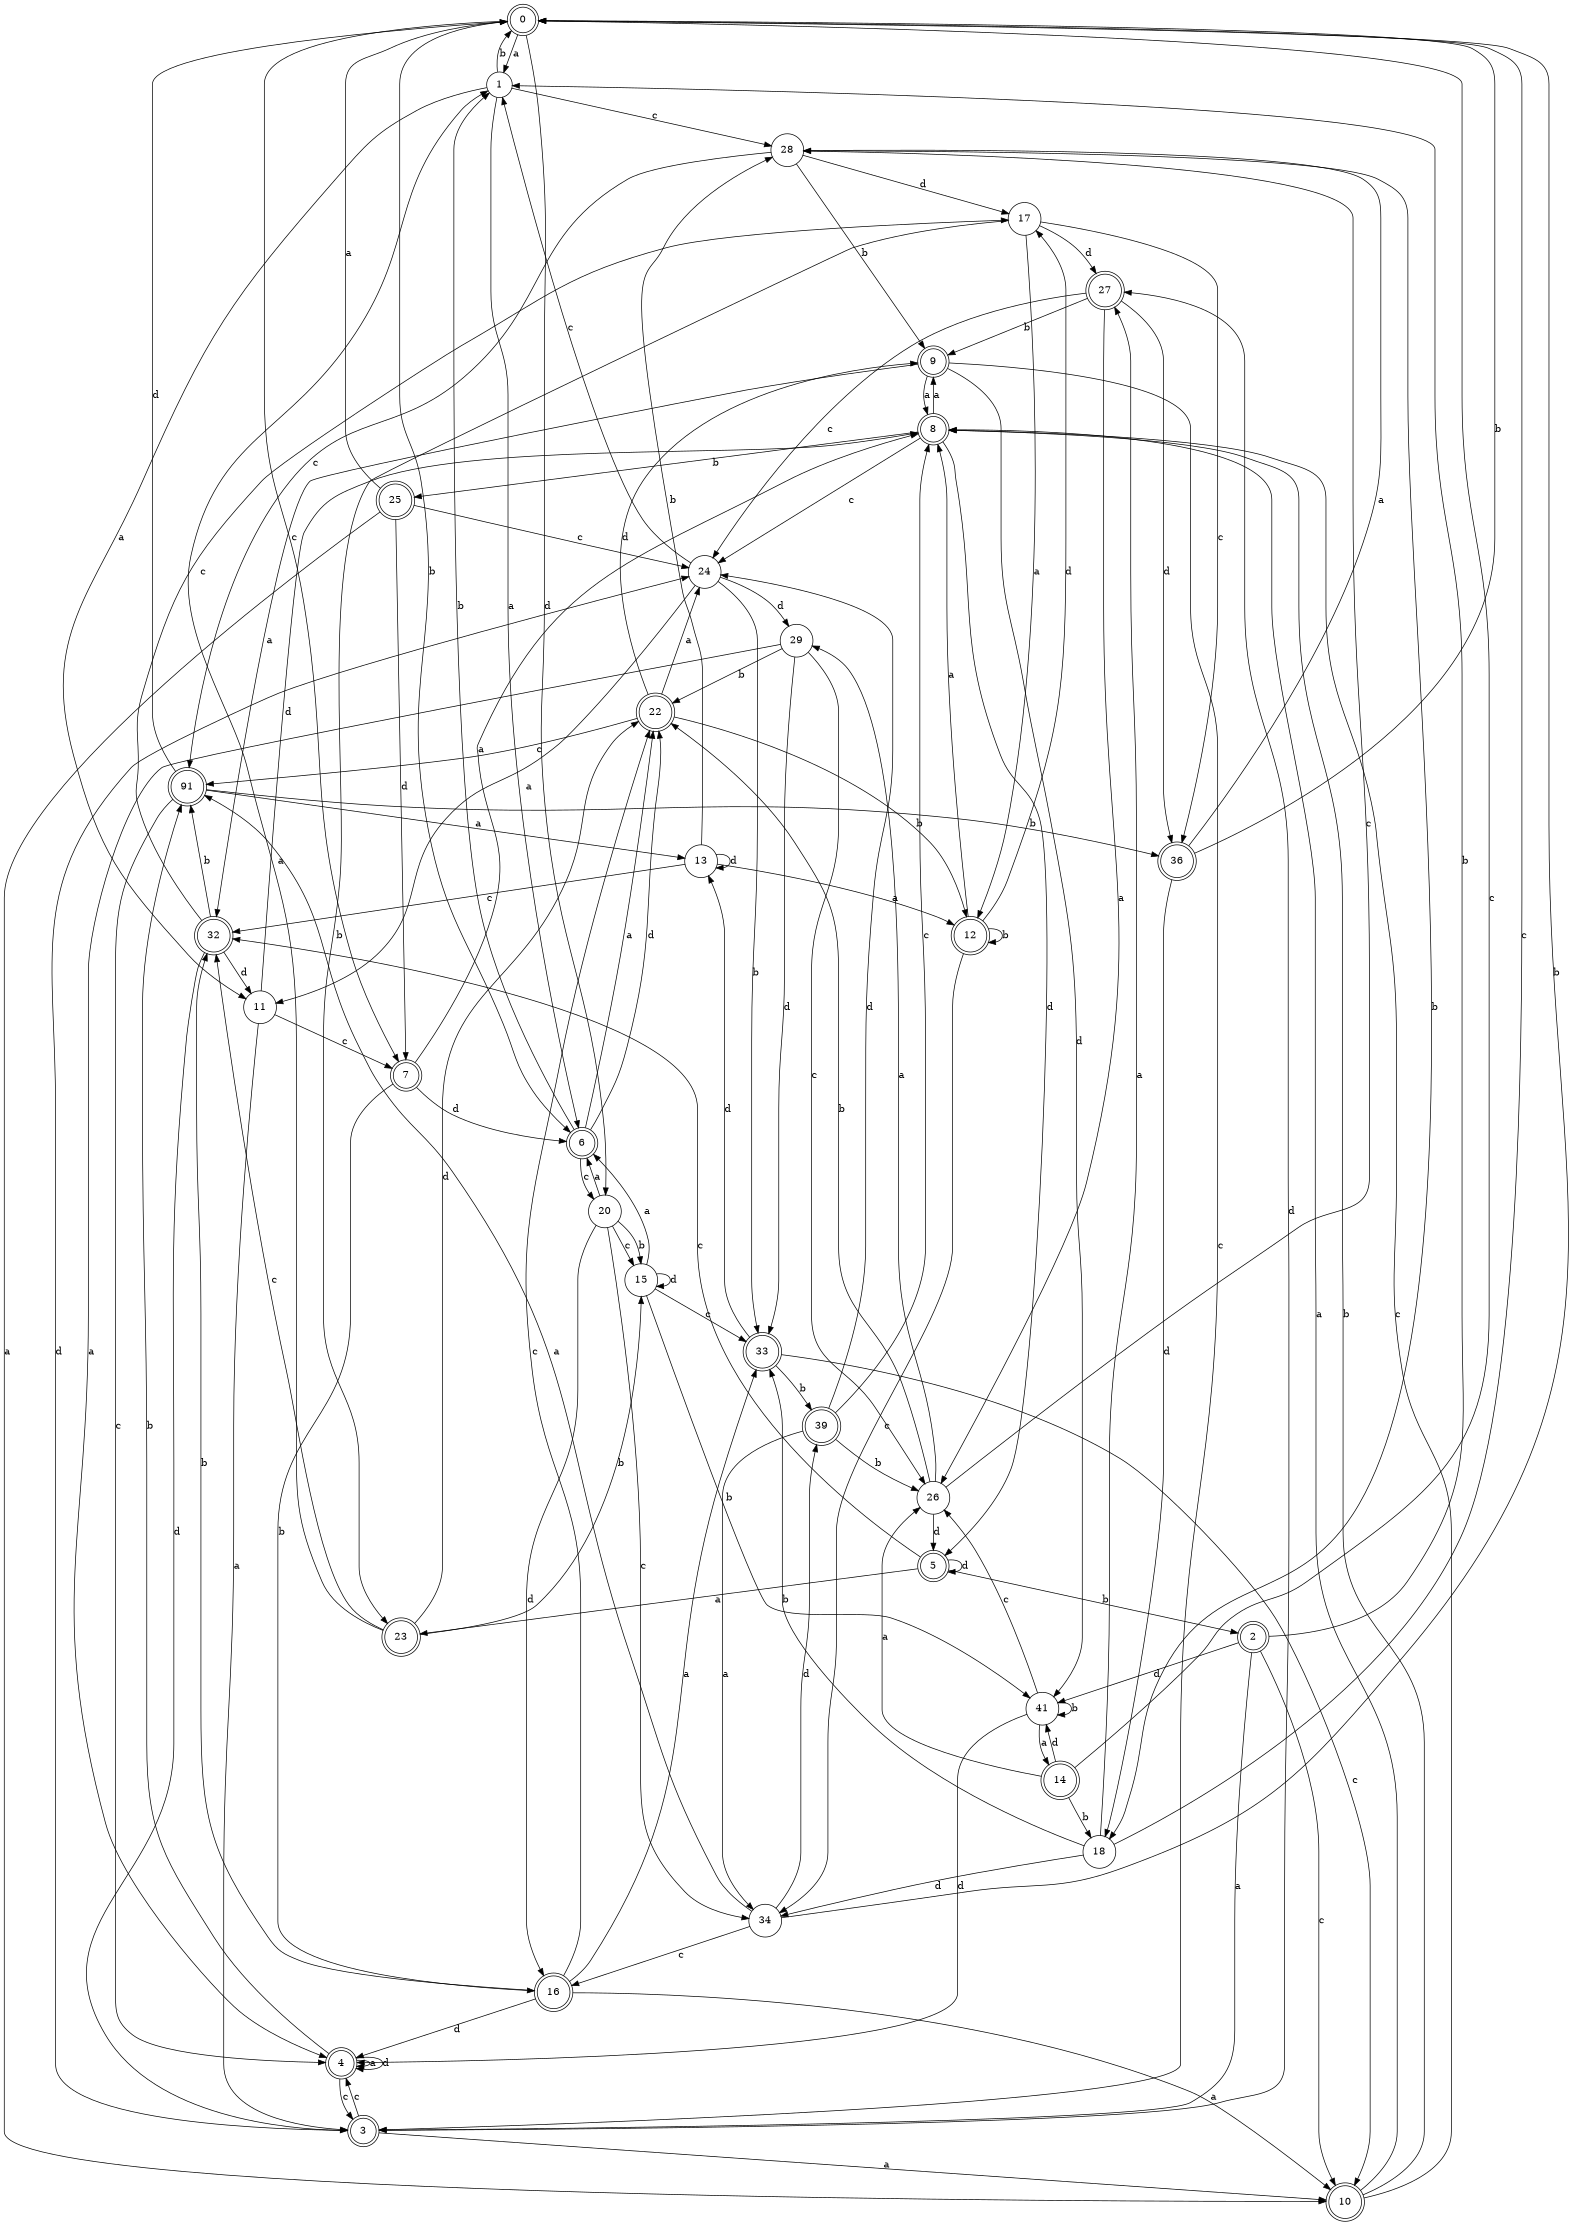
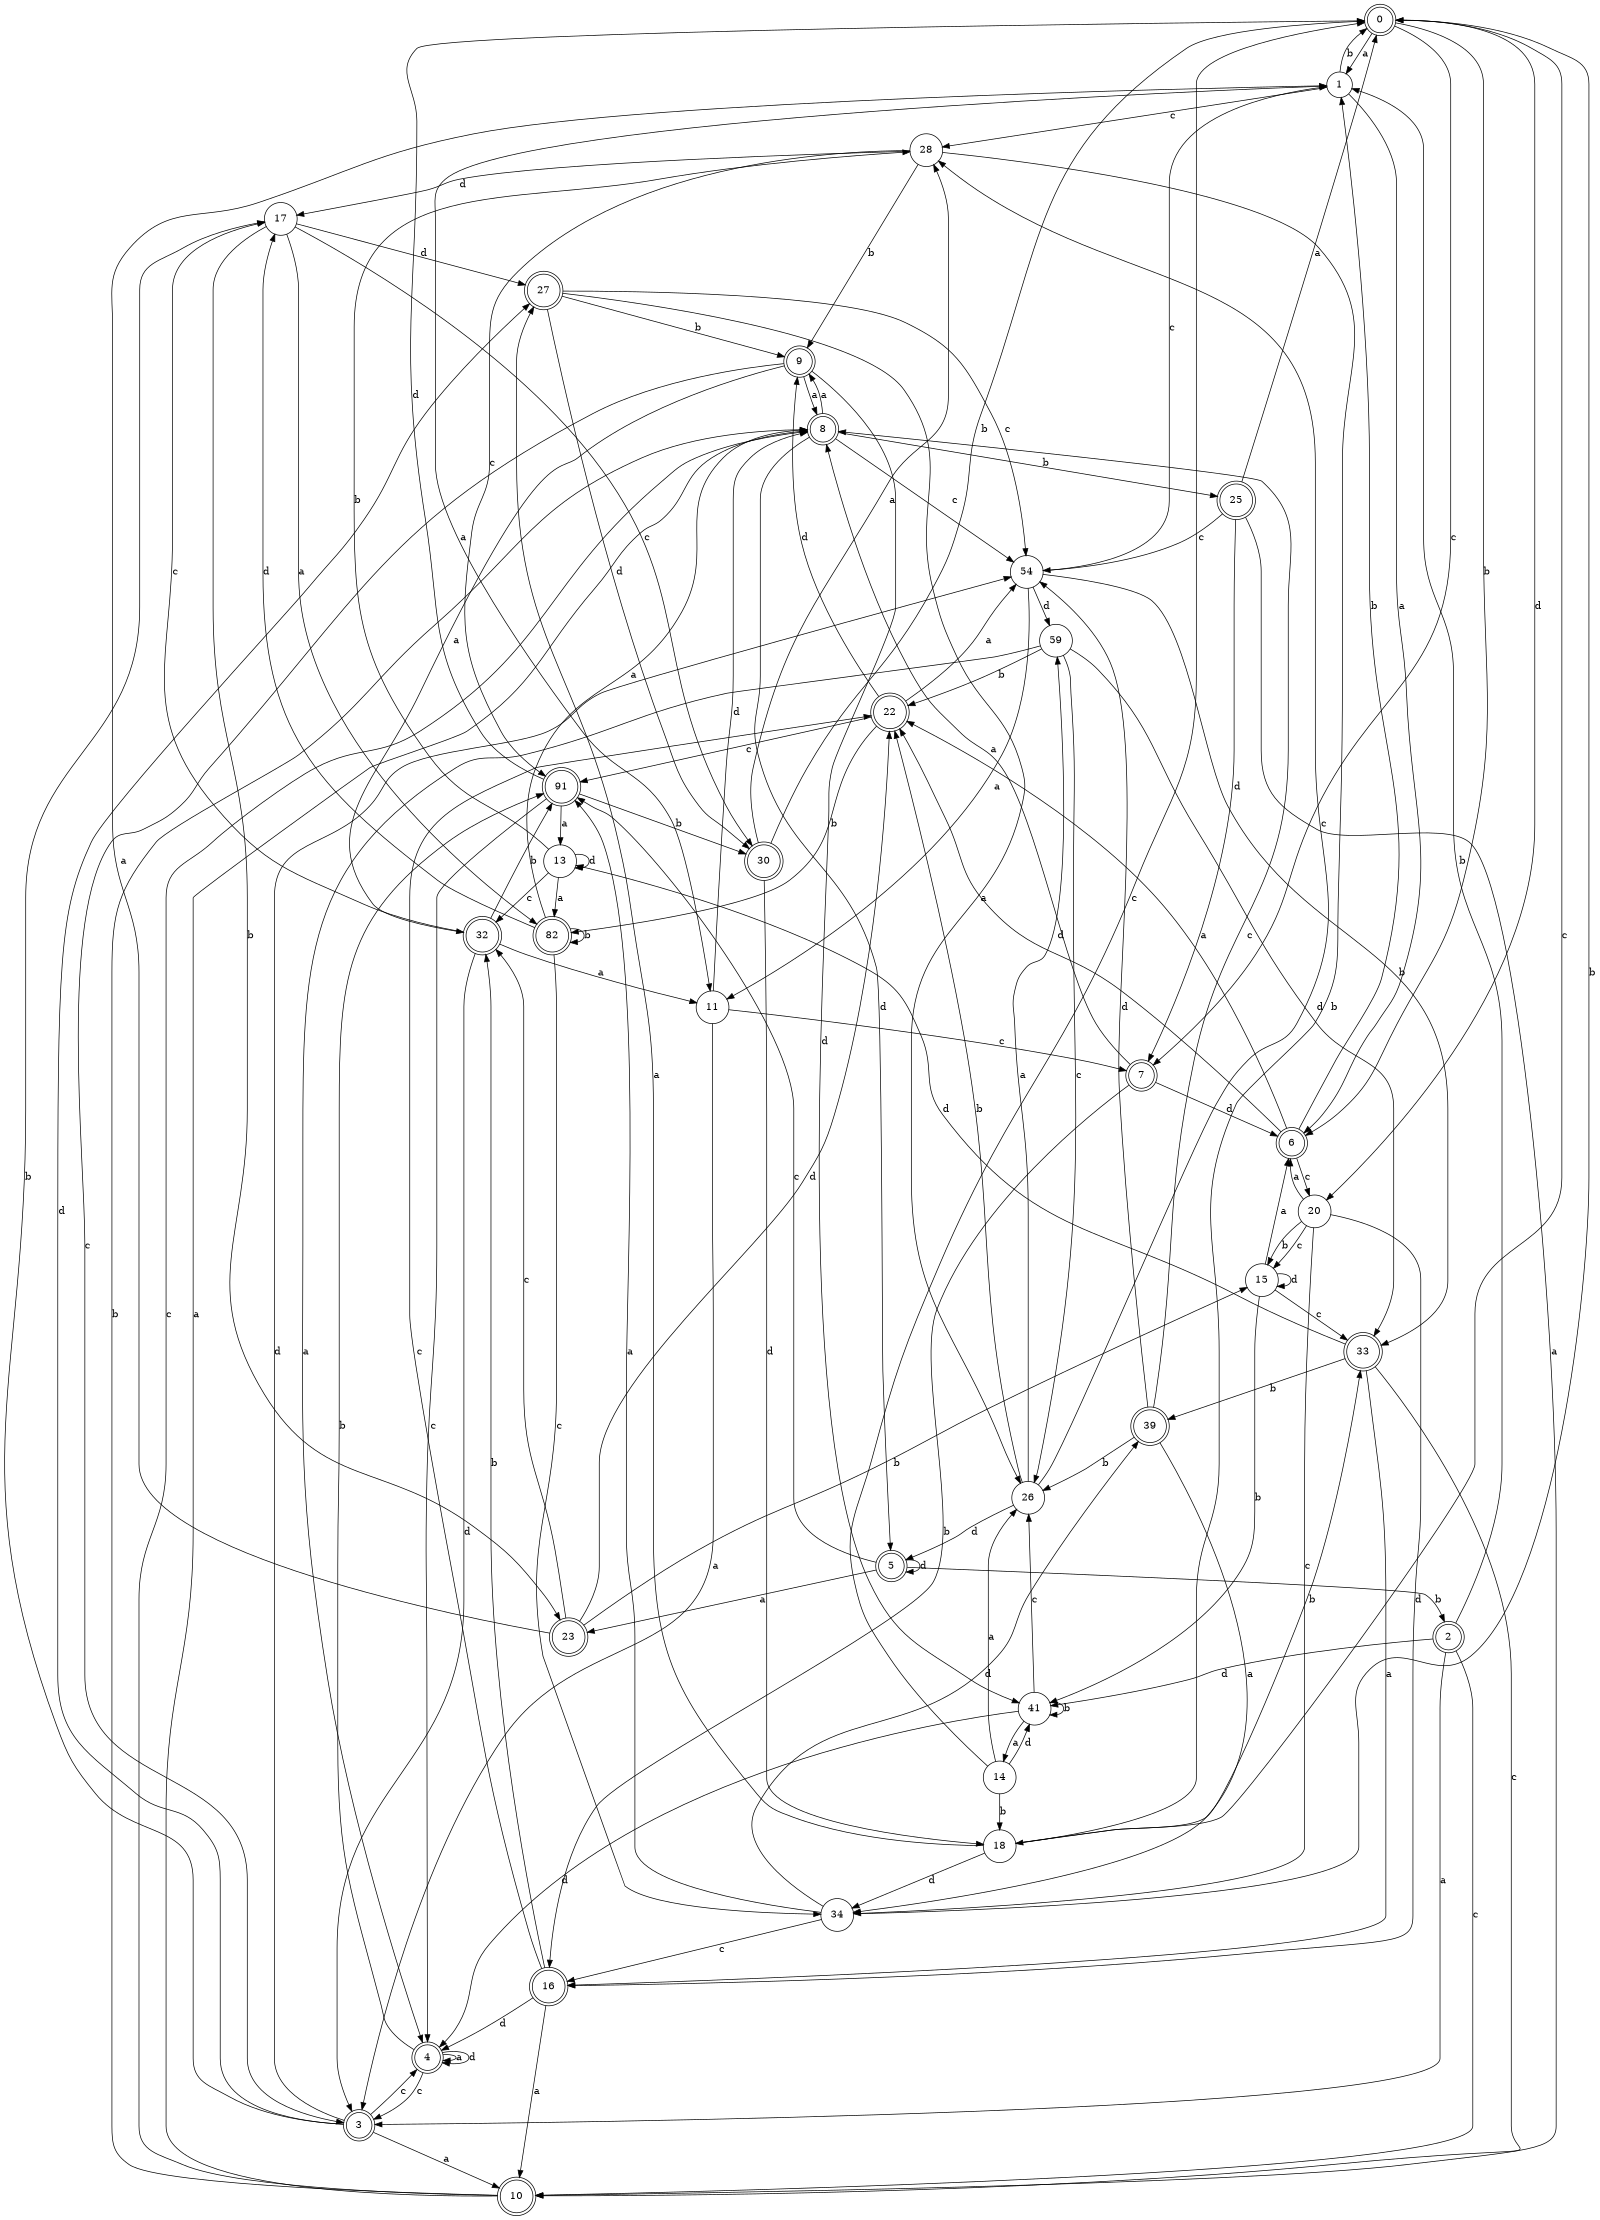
node "24": label "24" -> "54"
node "29": label "29" -> "59"
node "36": label "36" -> "30"
node "12": label "12" -> "82"
edge "32" -> "11": label "d" -> "a"
edge "5" -> "32": now "5" -> "91"
edge "3" -> "17": added, label "b"
edge "16" -> "33": reversed
node "14": shape doublecircle -> circle
